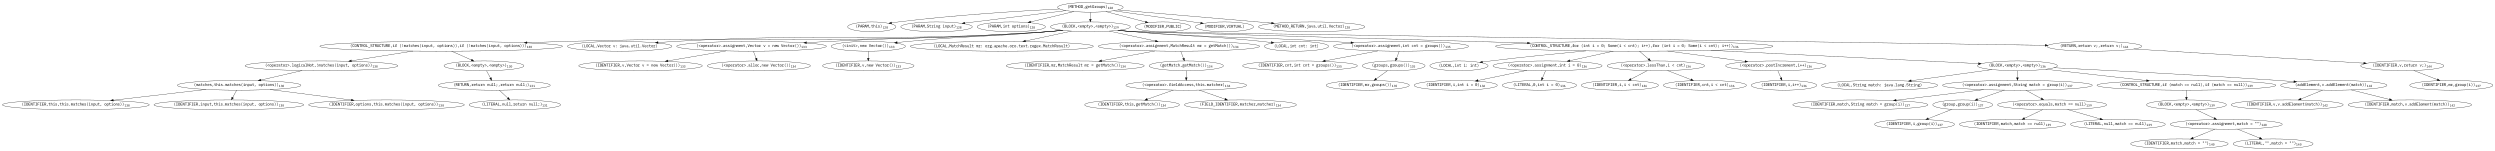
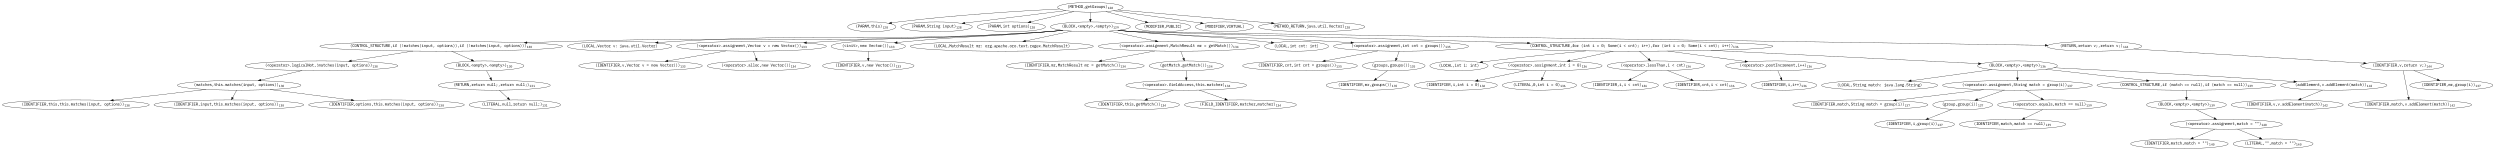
edge "(addElement,v.addElement(match))" -> "(IDENTIFIER,match,v.addElement(match))": now "(IDENTIFIER,v,return v;)" -> "(IDENTIFIER,match,v.addElement(match))"
node "(LITERAL,null,match == null)": removed
